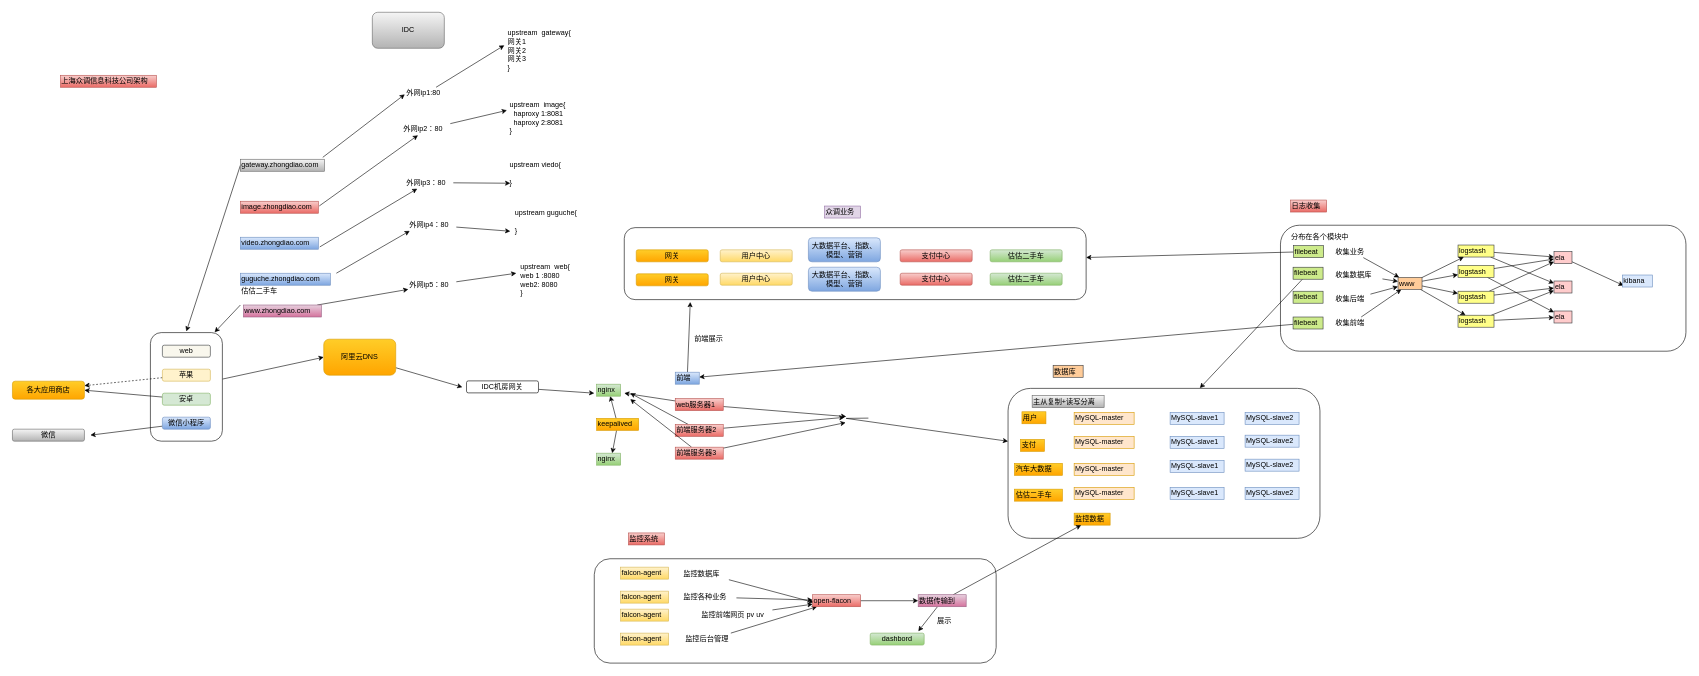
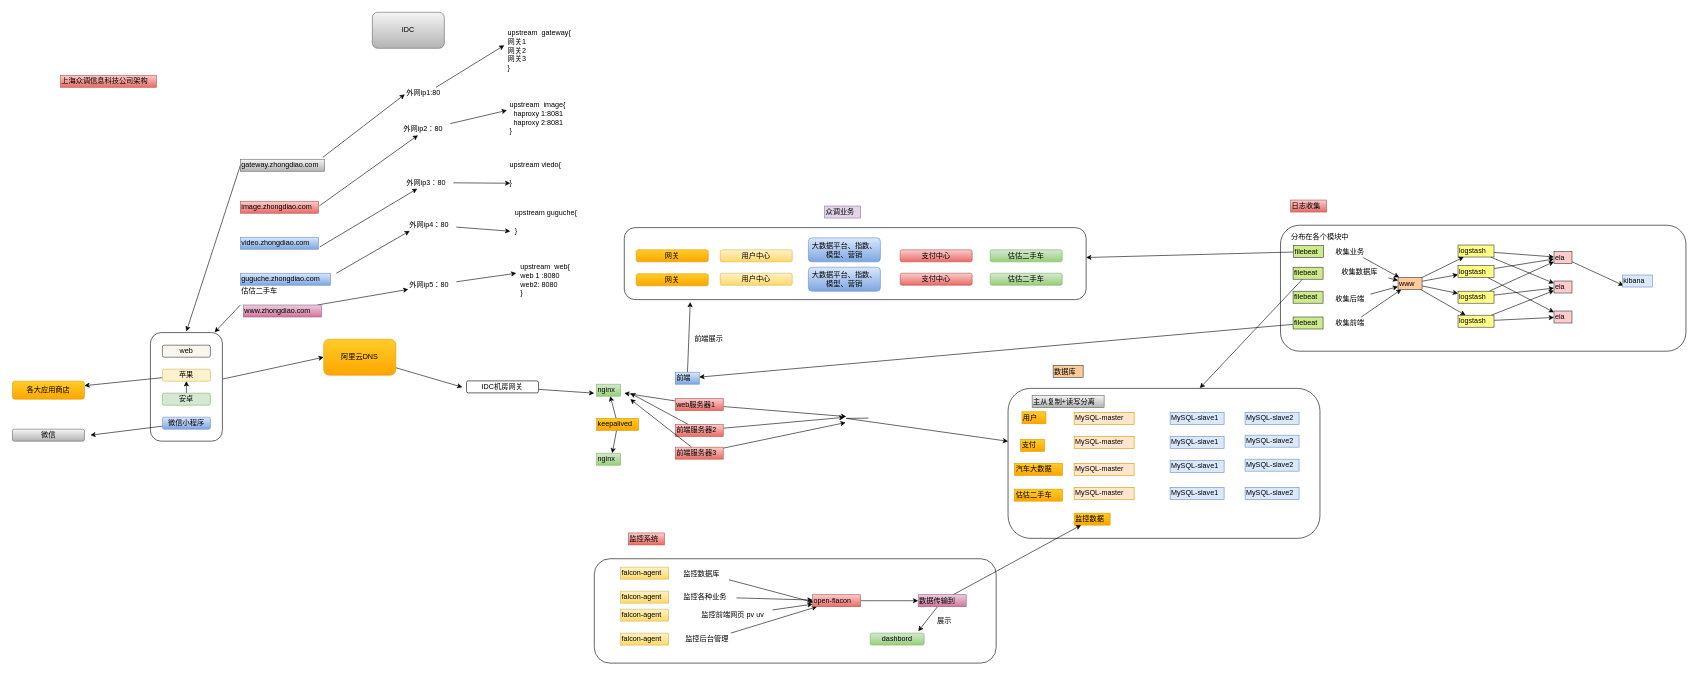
node "收集数据库": moved (1359, 275) -> (1365, 272)
edge "苹果" -> "各大应用商店": style dashed -> solid
edge "安卓" -> "各大应用商店": now "安卓" -> "苹果"
